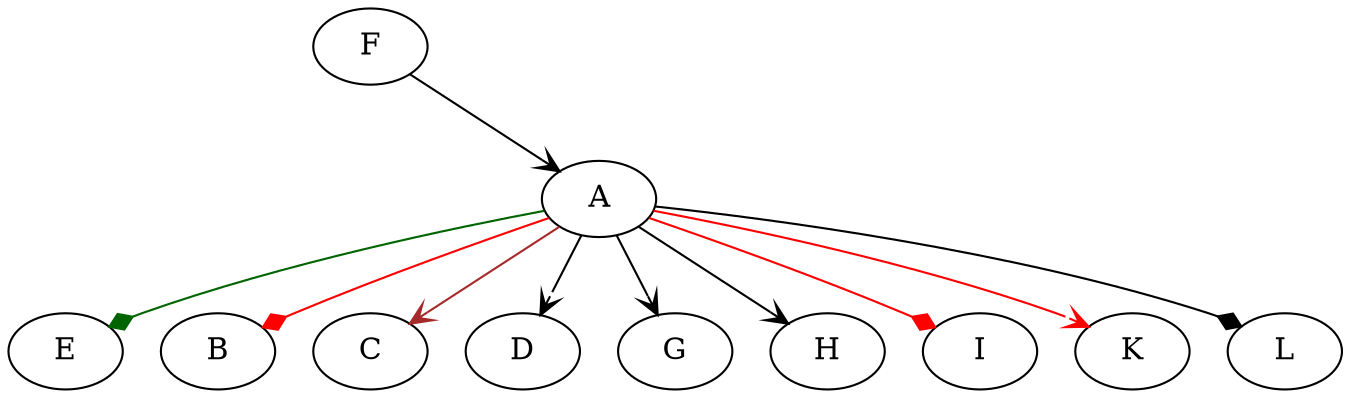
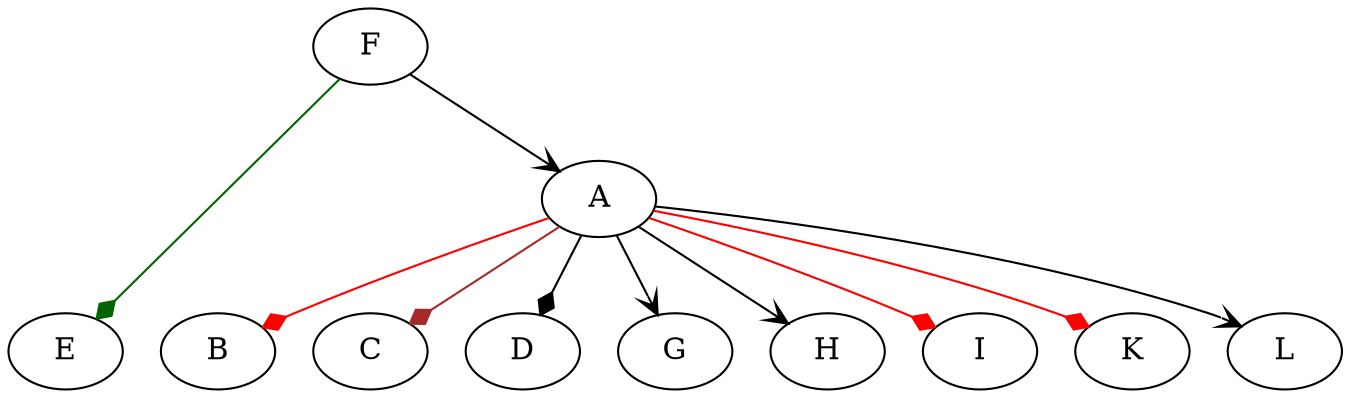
edge "A" -> "L": arrowhead diamond -> vee
edge "A" -> "E": now "F" -> "E"
edge "A" -> "K": arrowhead vee -> diamond
edge "A" -> "D": arrowhead vee -> diamond
edge "A" -> "C": arrowhead vee -> diamond
